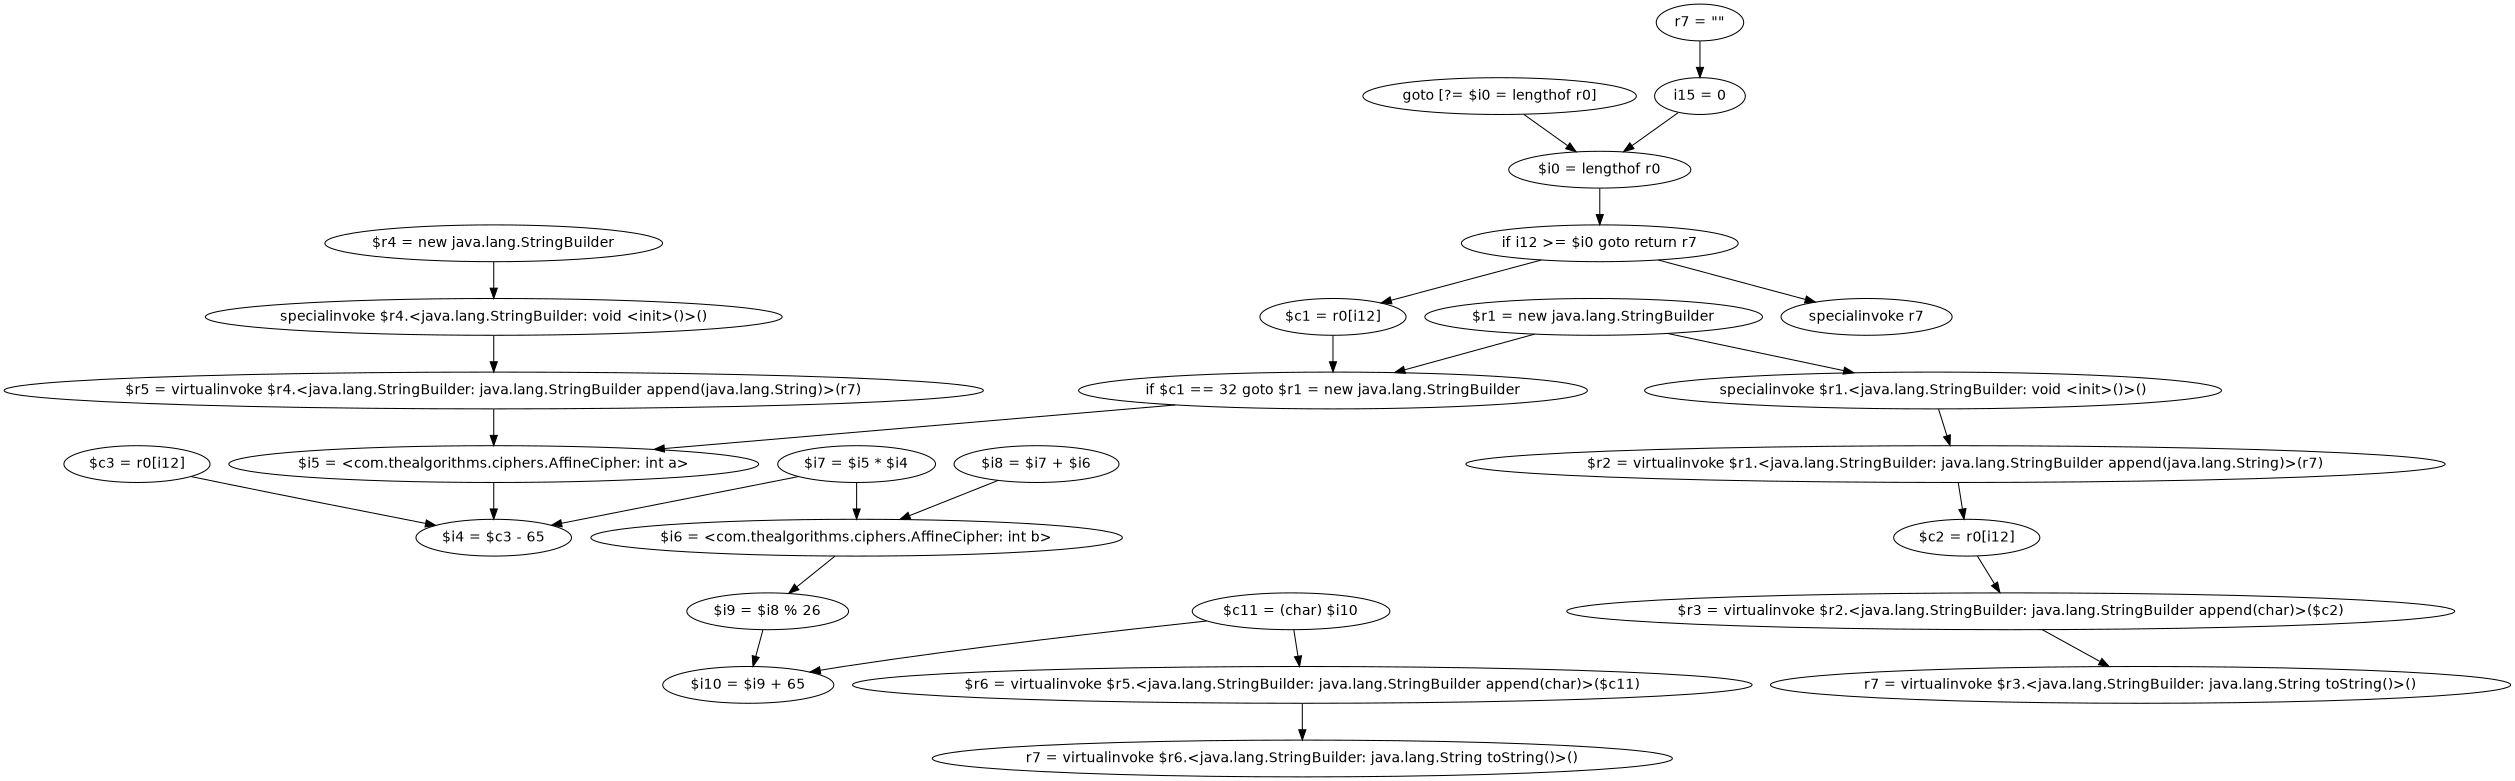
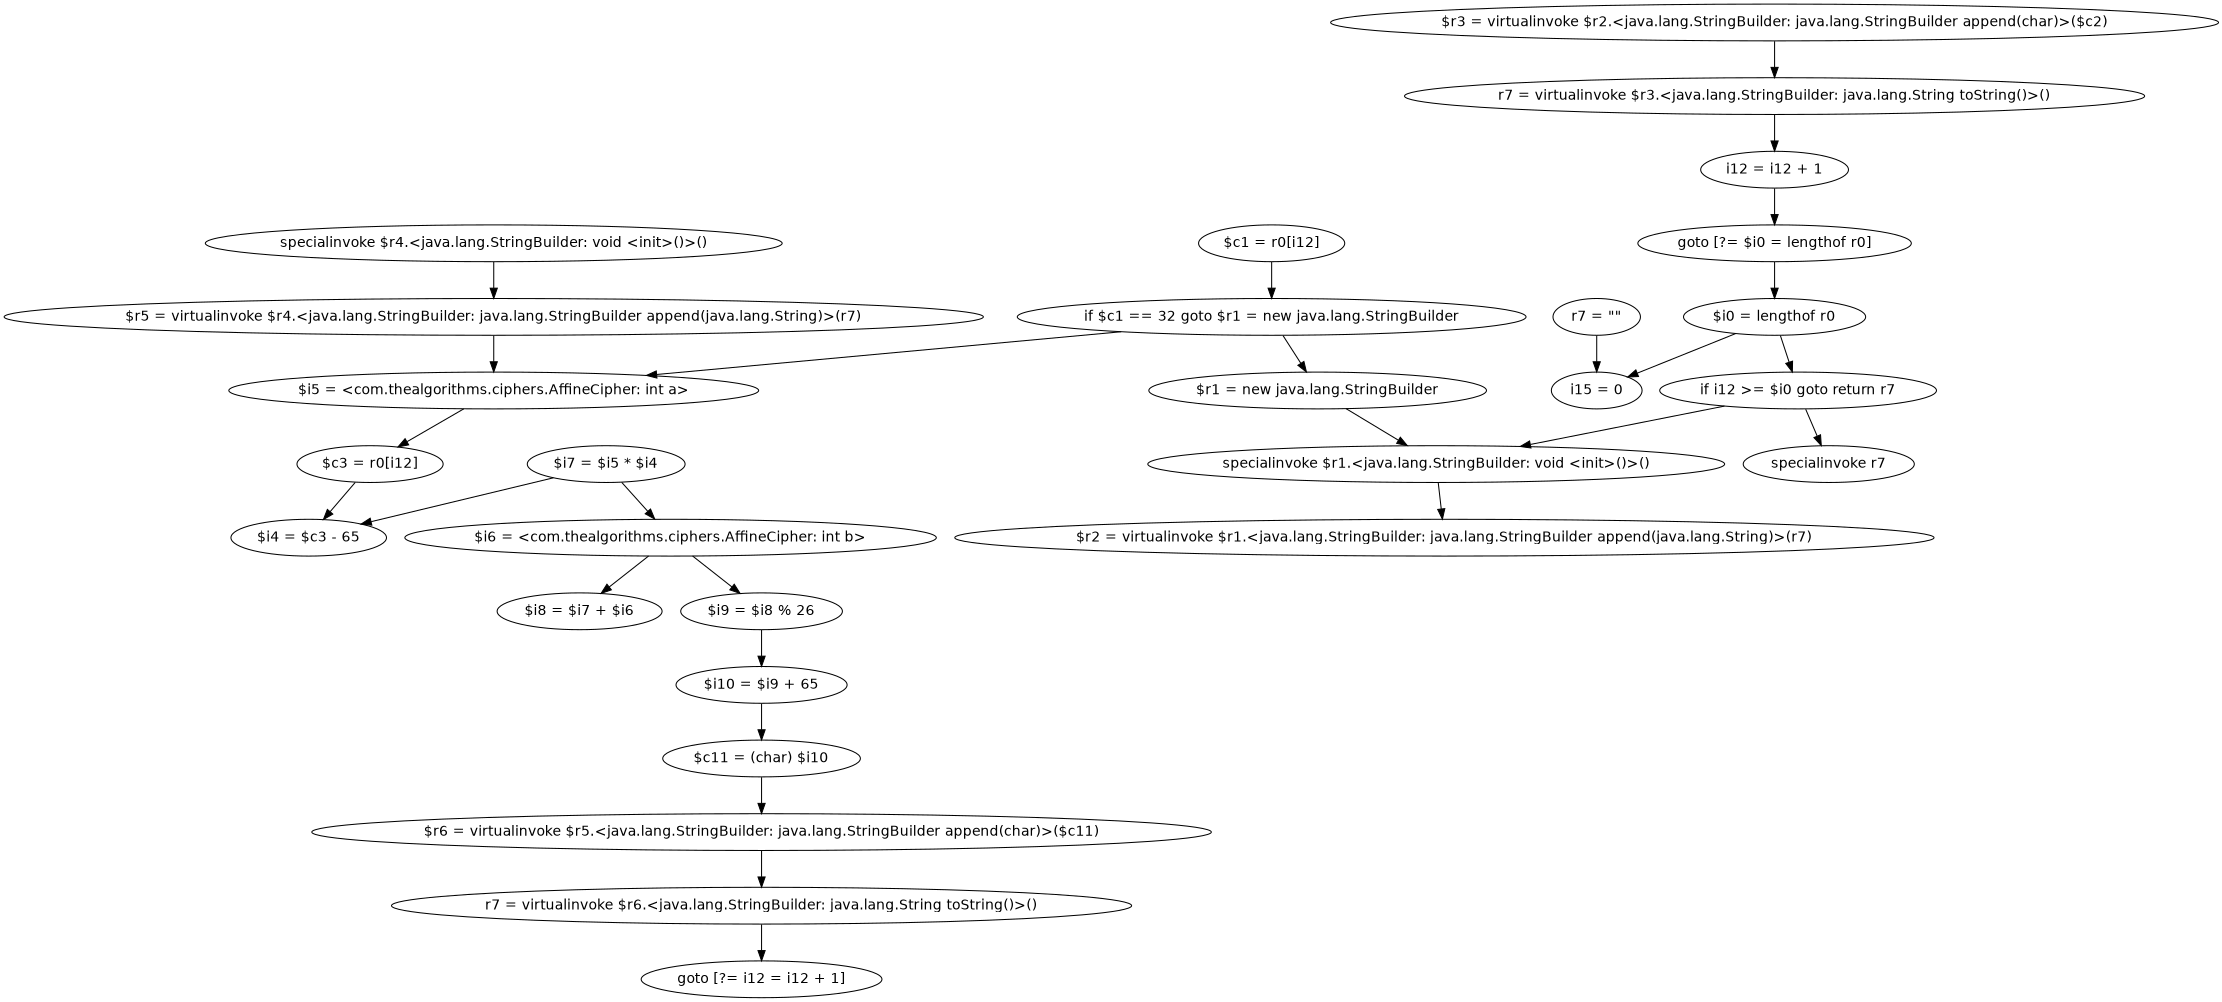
edge "i15 = 0" -> "$i0 = lengthof r0": reversed
node "i12 = i12 + 1": added
node "$r4 = new java.lang.StringBuilder": removed
edge "if i12 >= $i0 goto return r7" -> "$c1 = r0[i12]": now "if i12 >= $i0 goto return r7" -> "specialinvoke $r1.<java.lang.StringBuilder: void <init>()>()"
edge "$r1 = new java.lang.StringBuilder" -> "if $c1 == 32 goto $r1 = new java.lang.StringBuilder": reversed
edge "$i5 = <com.thealgorithms.ciphers.AffineCipher: int a>" -> "$i4 = $c3 - 65": now "$i5 = <com.thealgorithms.ciphers.AffineCipher: int a>" -> "$c3 = r0[i12]"
edge "$i8 = $i7 + $i6" -> "$i6 = <com.thealgorithms.ciphers.AffineCipher: int b>": reversed
node "$c2 = r0[i12]": removed
edge "$c11 = (char) $i10" -> "$i10 = $i9 + 65": reversed
node "goto [?= i12 = i12 + 1]": added
